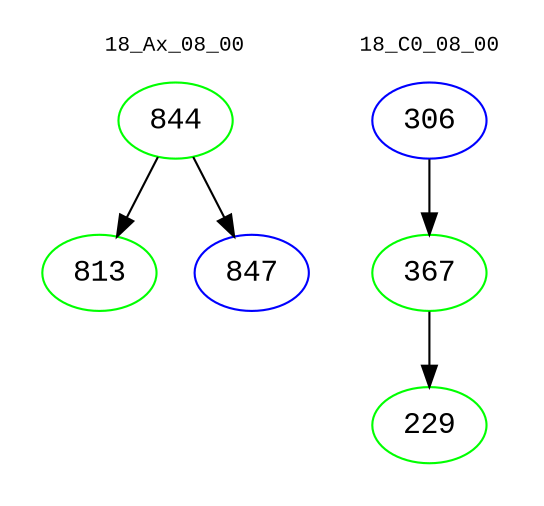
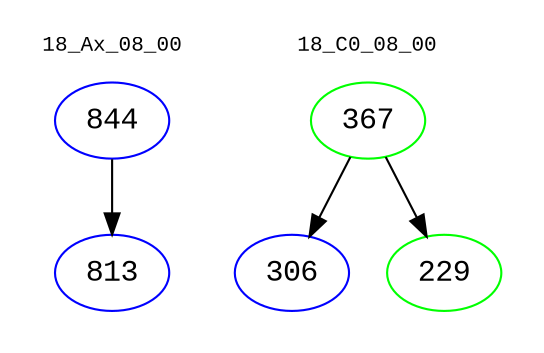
node "844": color green -> blue
edge "306" -> "367": reversed
node "813": color green -> blue
node "847": removed
